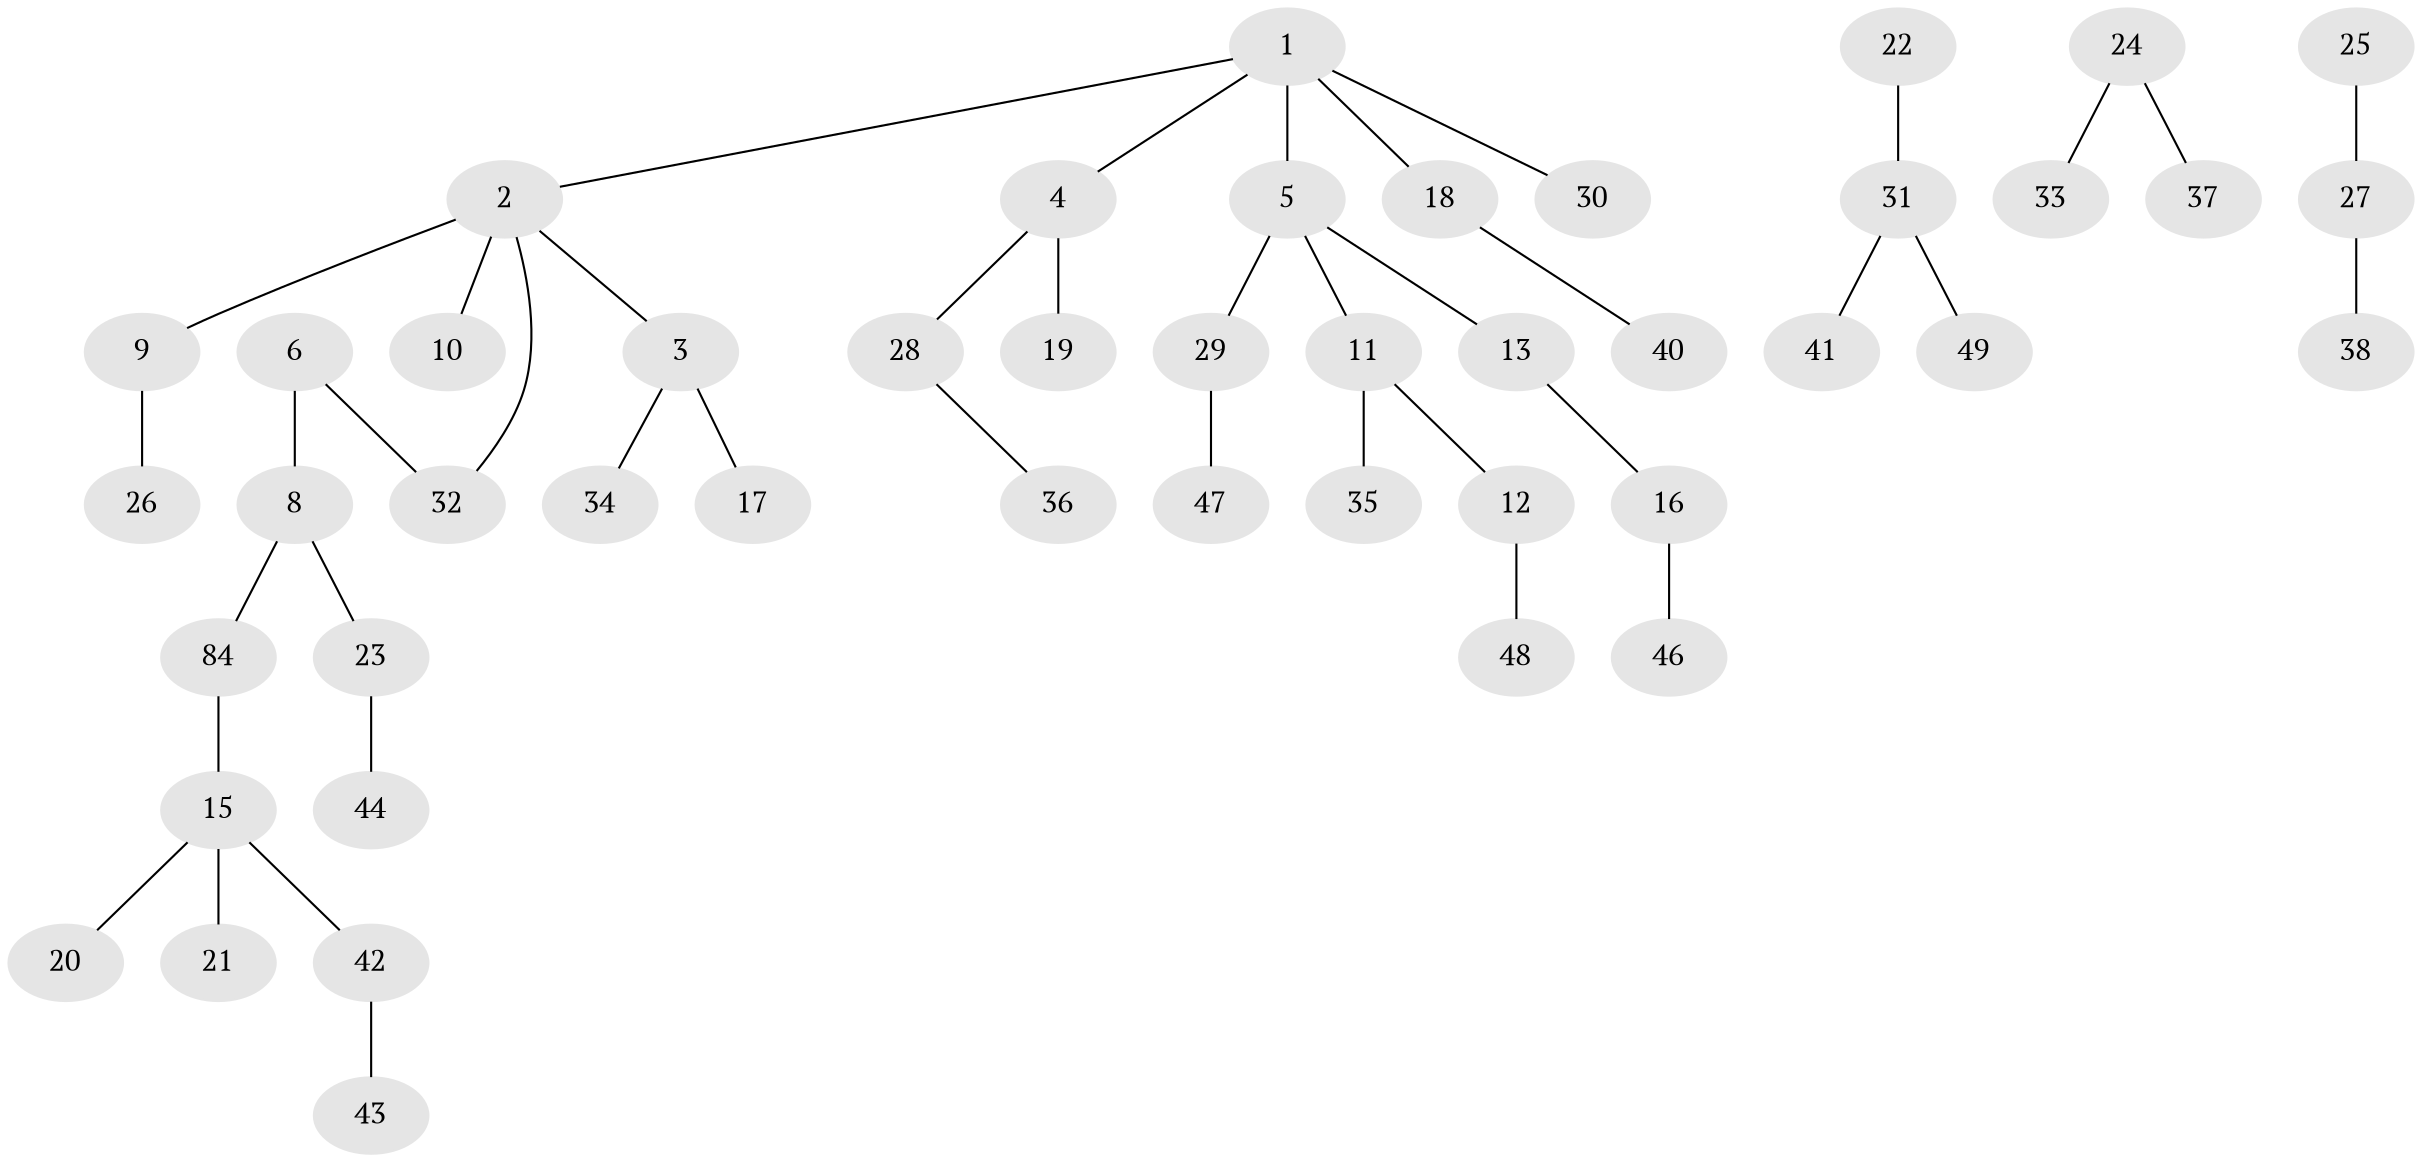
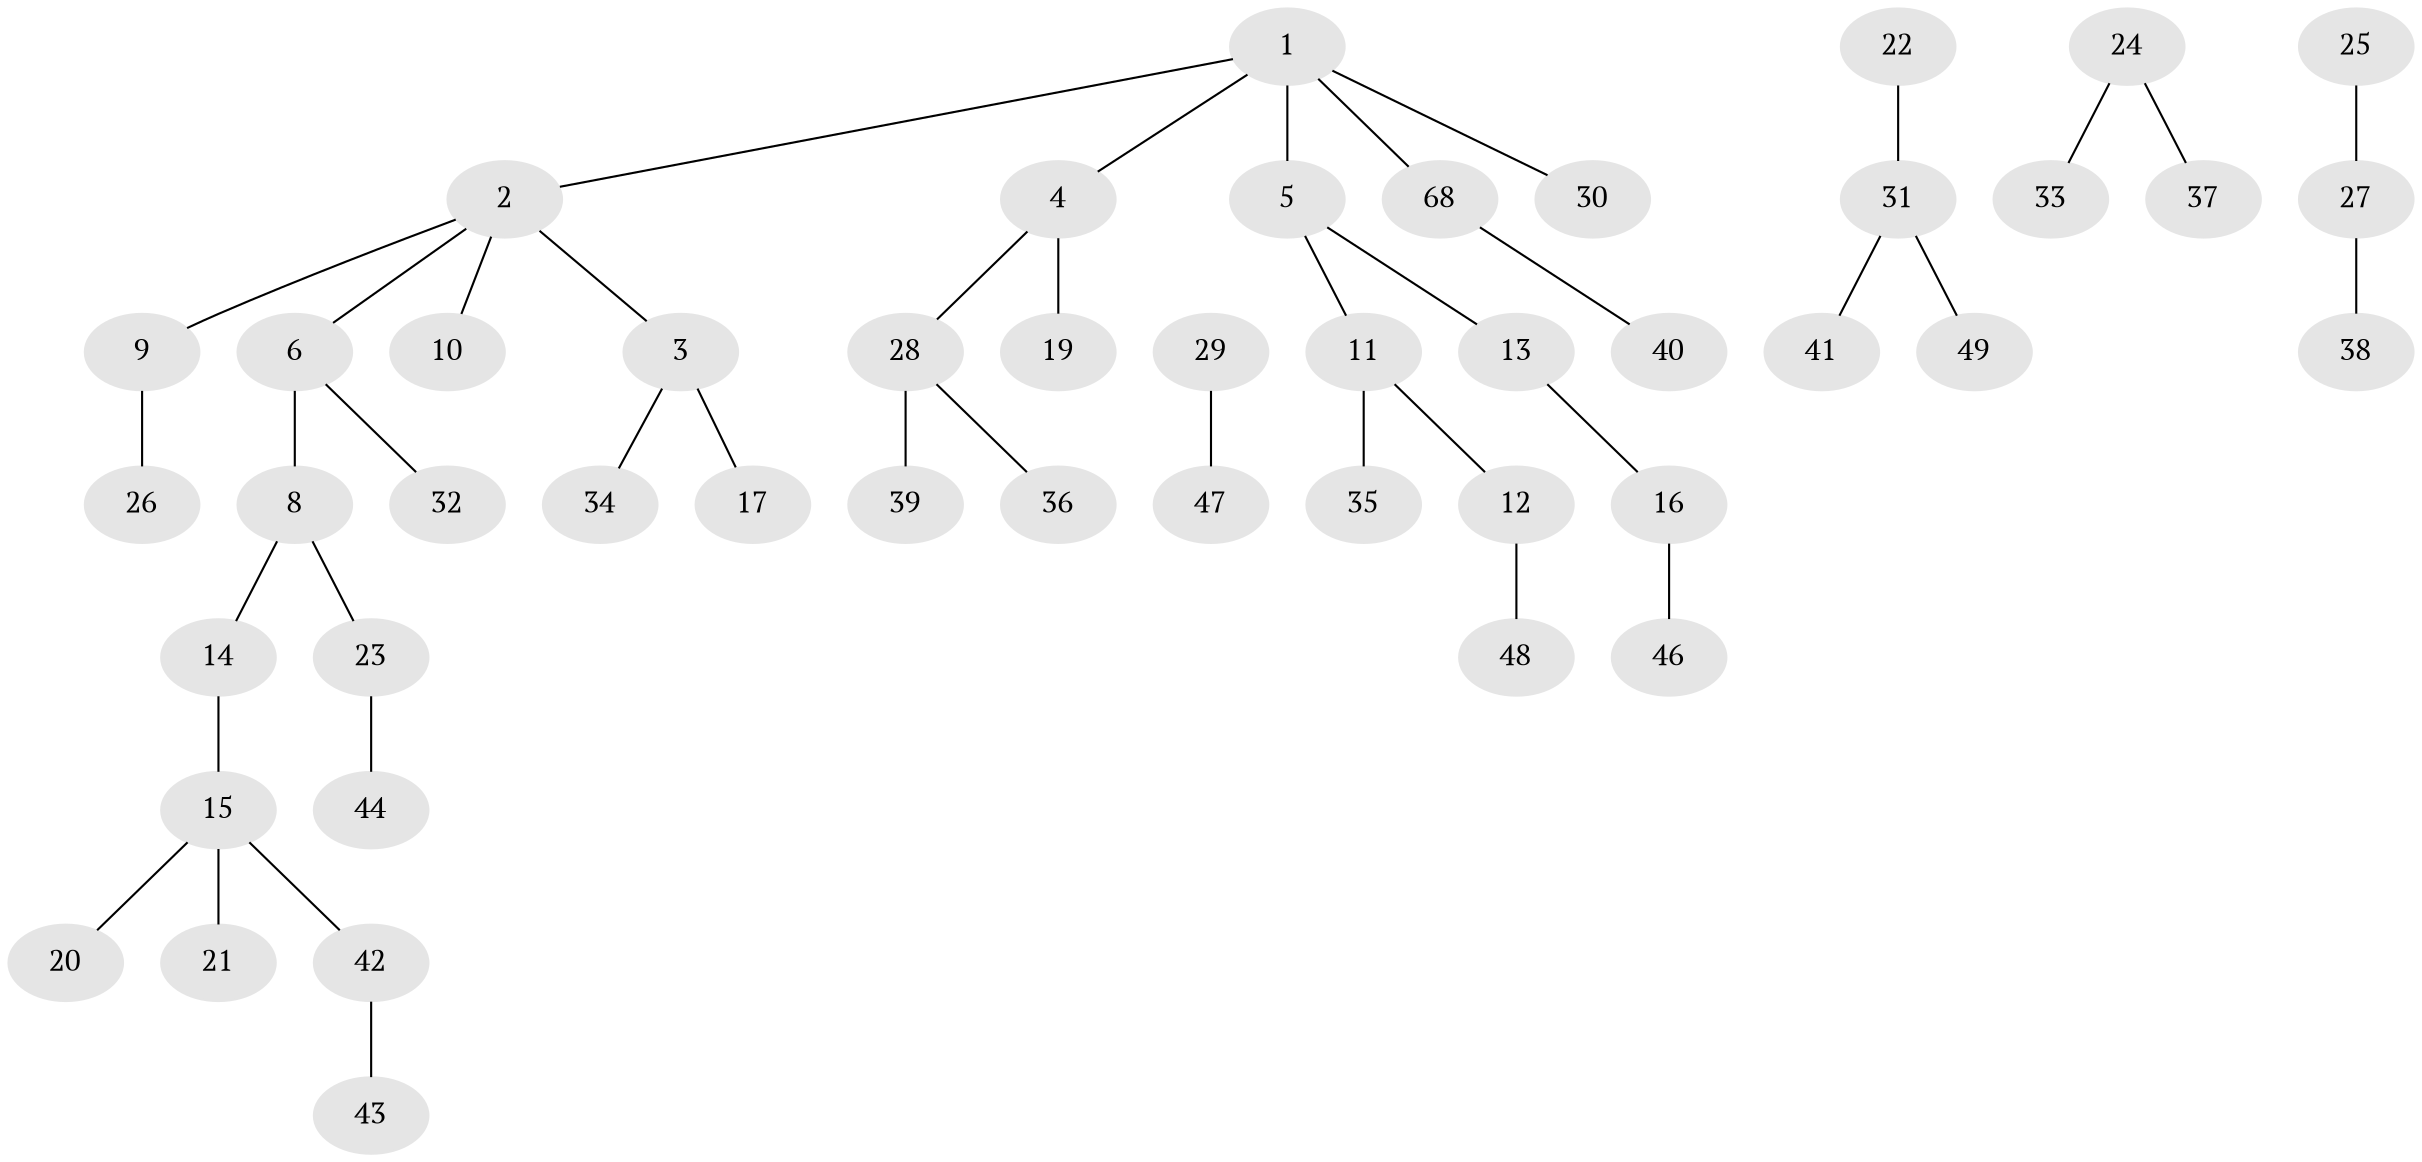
node "18": label "18" -> "68"
edge "5" -- "29": removed
edge "2" -- "32": now "2" -- "6"
node "39": added
node "84": label "84" -> "14"
